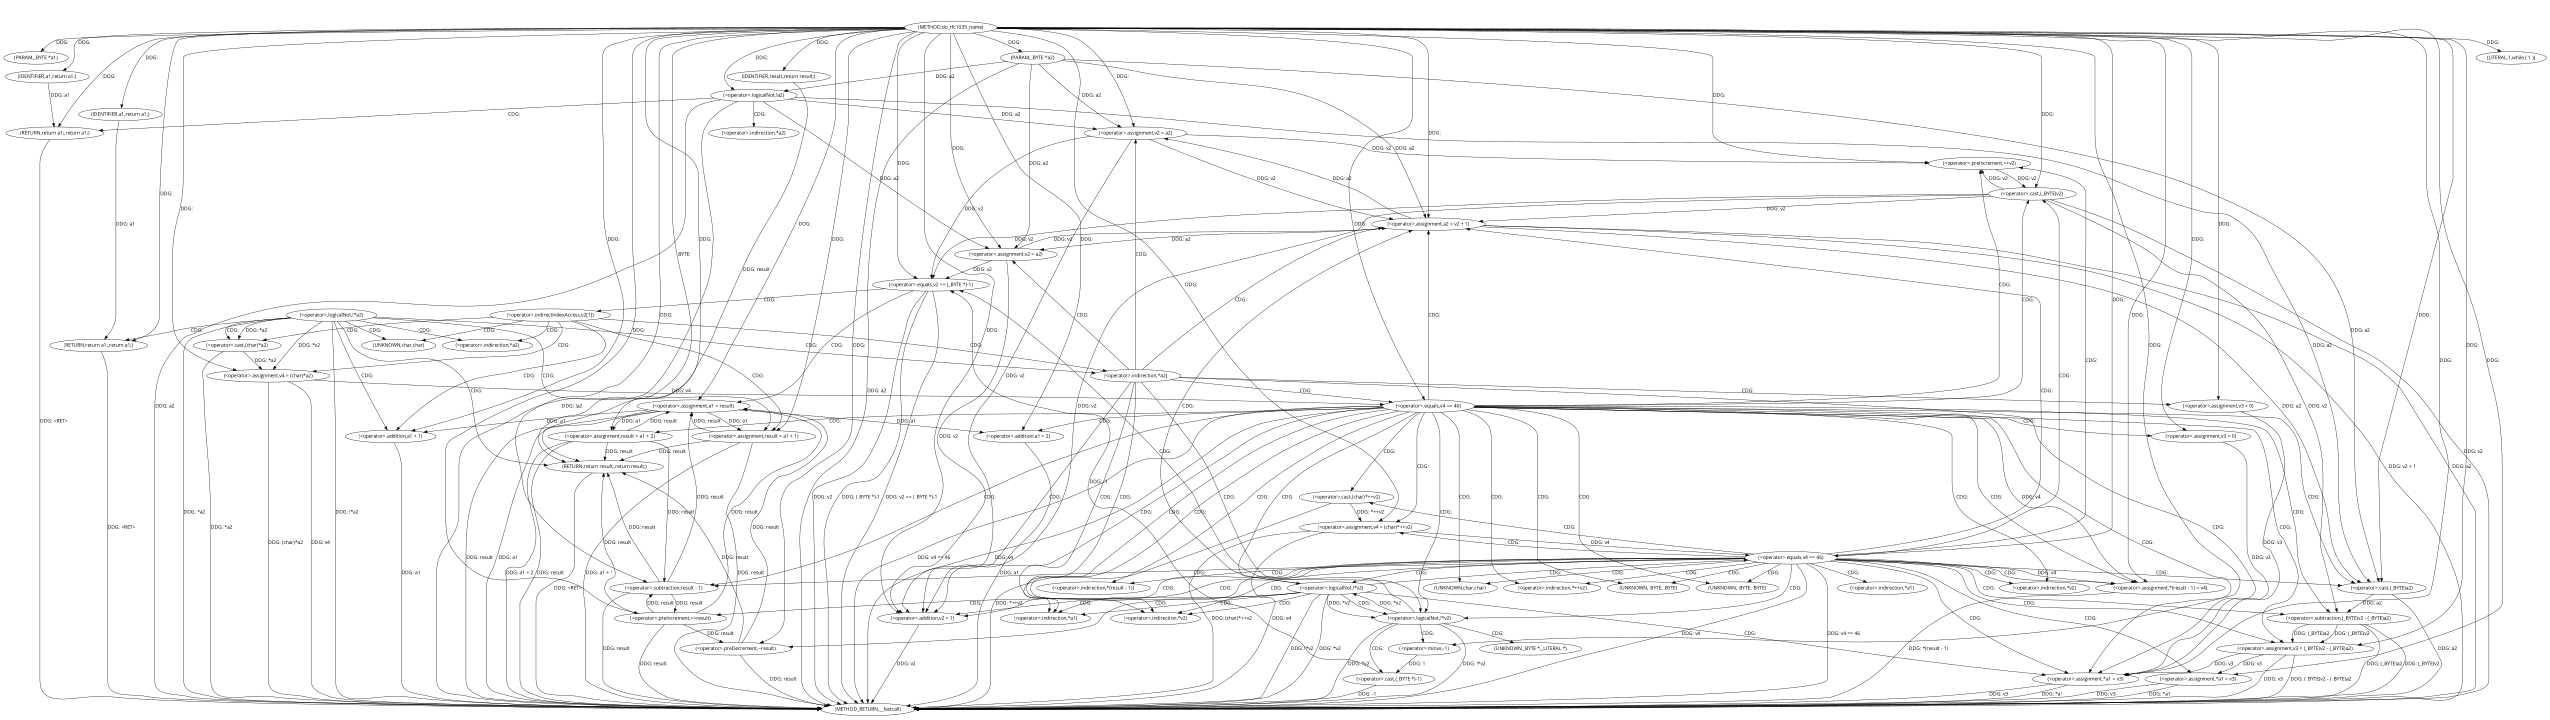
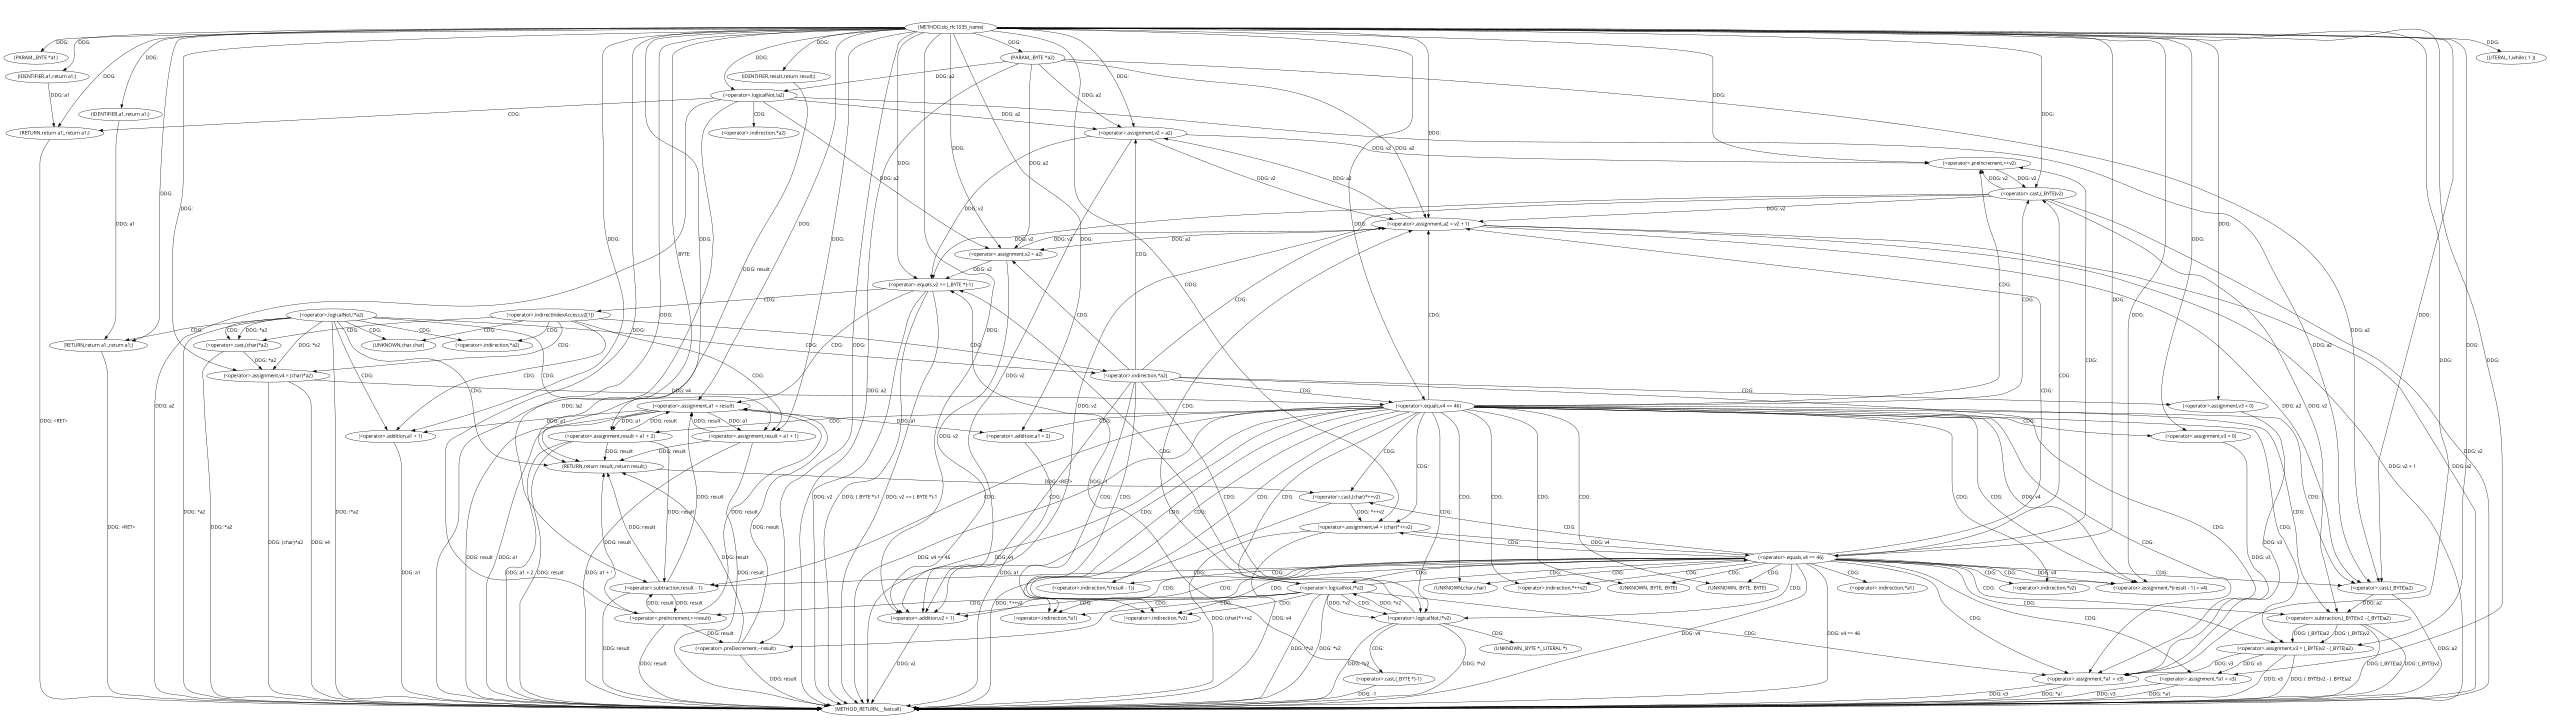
node "(<operator>.minus,-1)": removed
edge "(RETURN,return result;,return result;)" -> "(METHOD_RETURN,__fastcall)": now "(RETURN,return result;,return result;)" -> "(<operator>.cast,(char)*++v2)"
edge "(<operator>.assignment,*(result - 1) = v4)" -> "(METHOD_RETURN,__fastcall)": removed, label "DDG: *(result - 1)"
